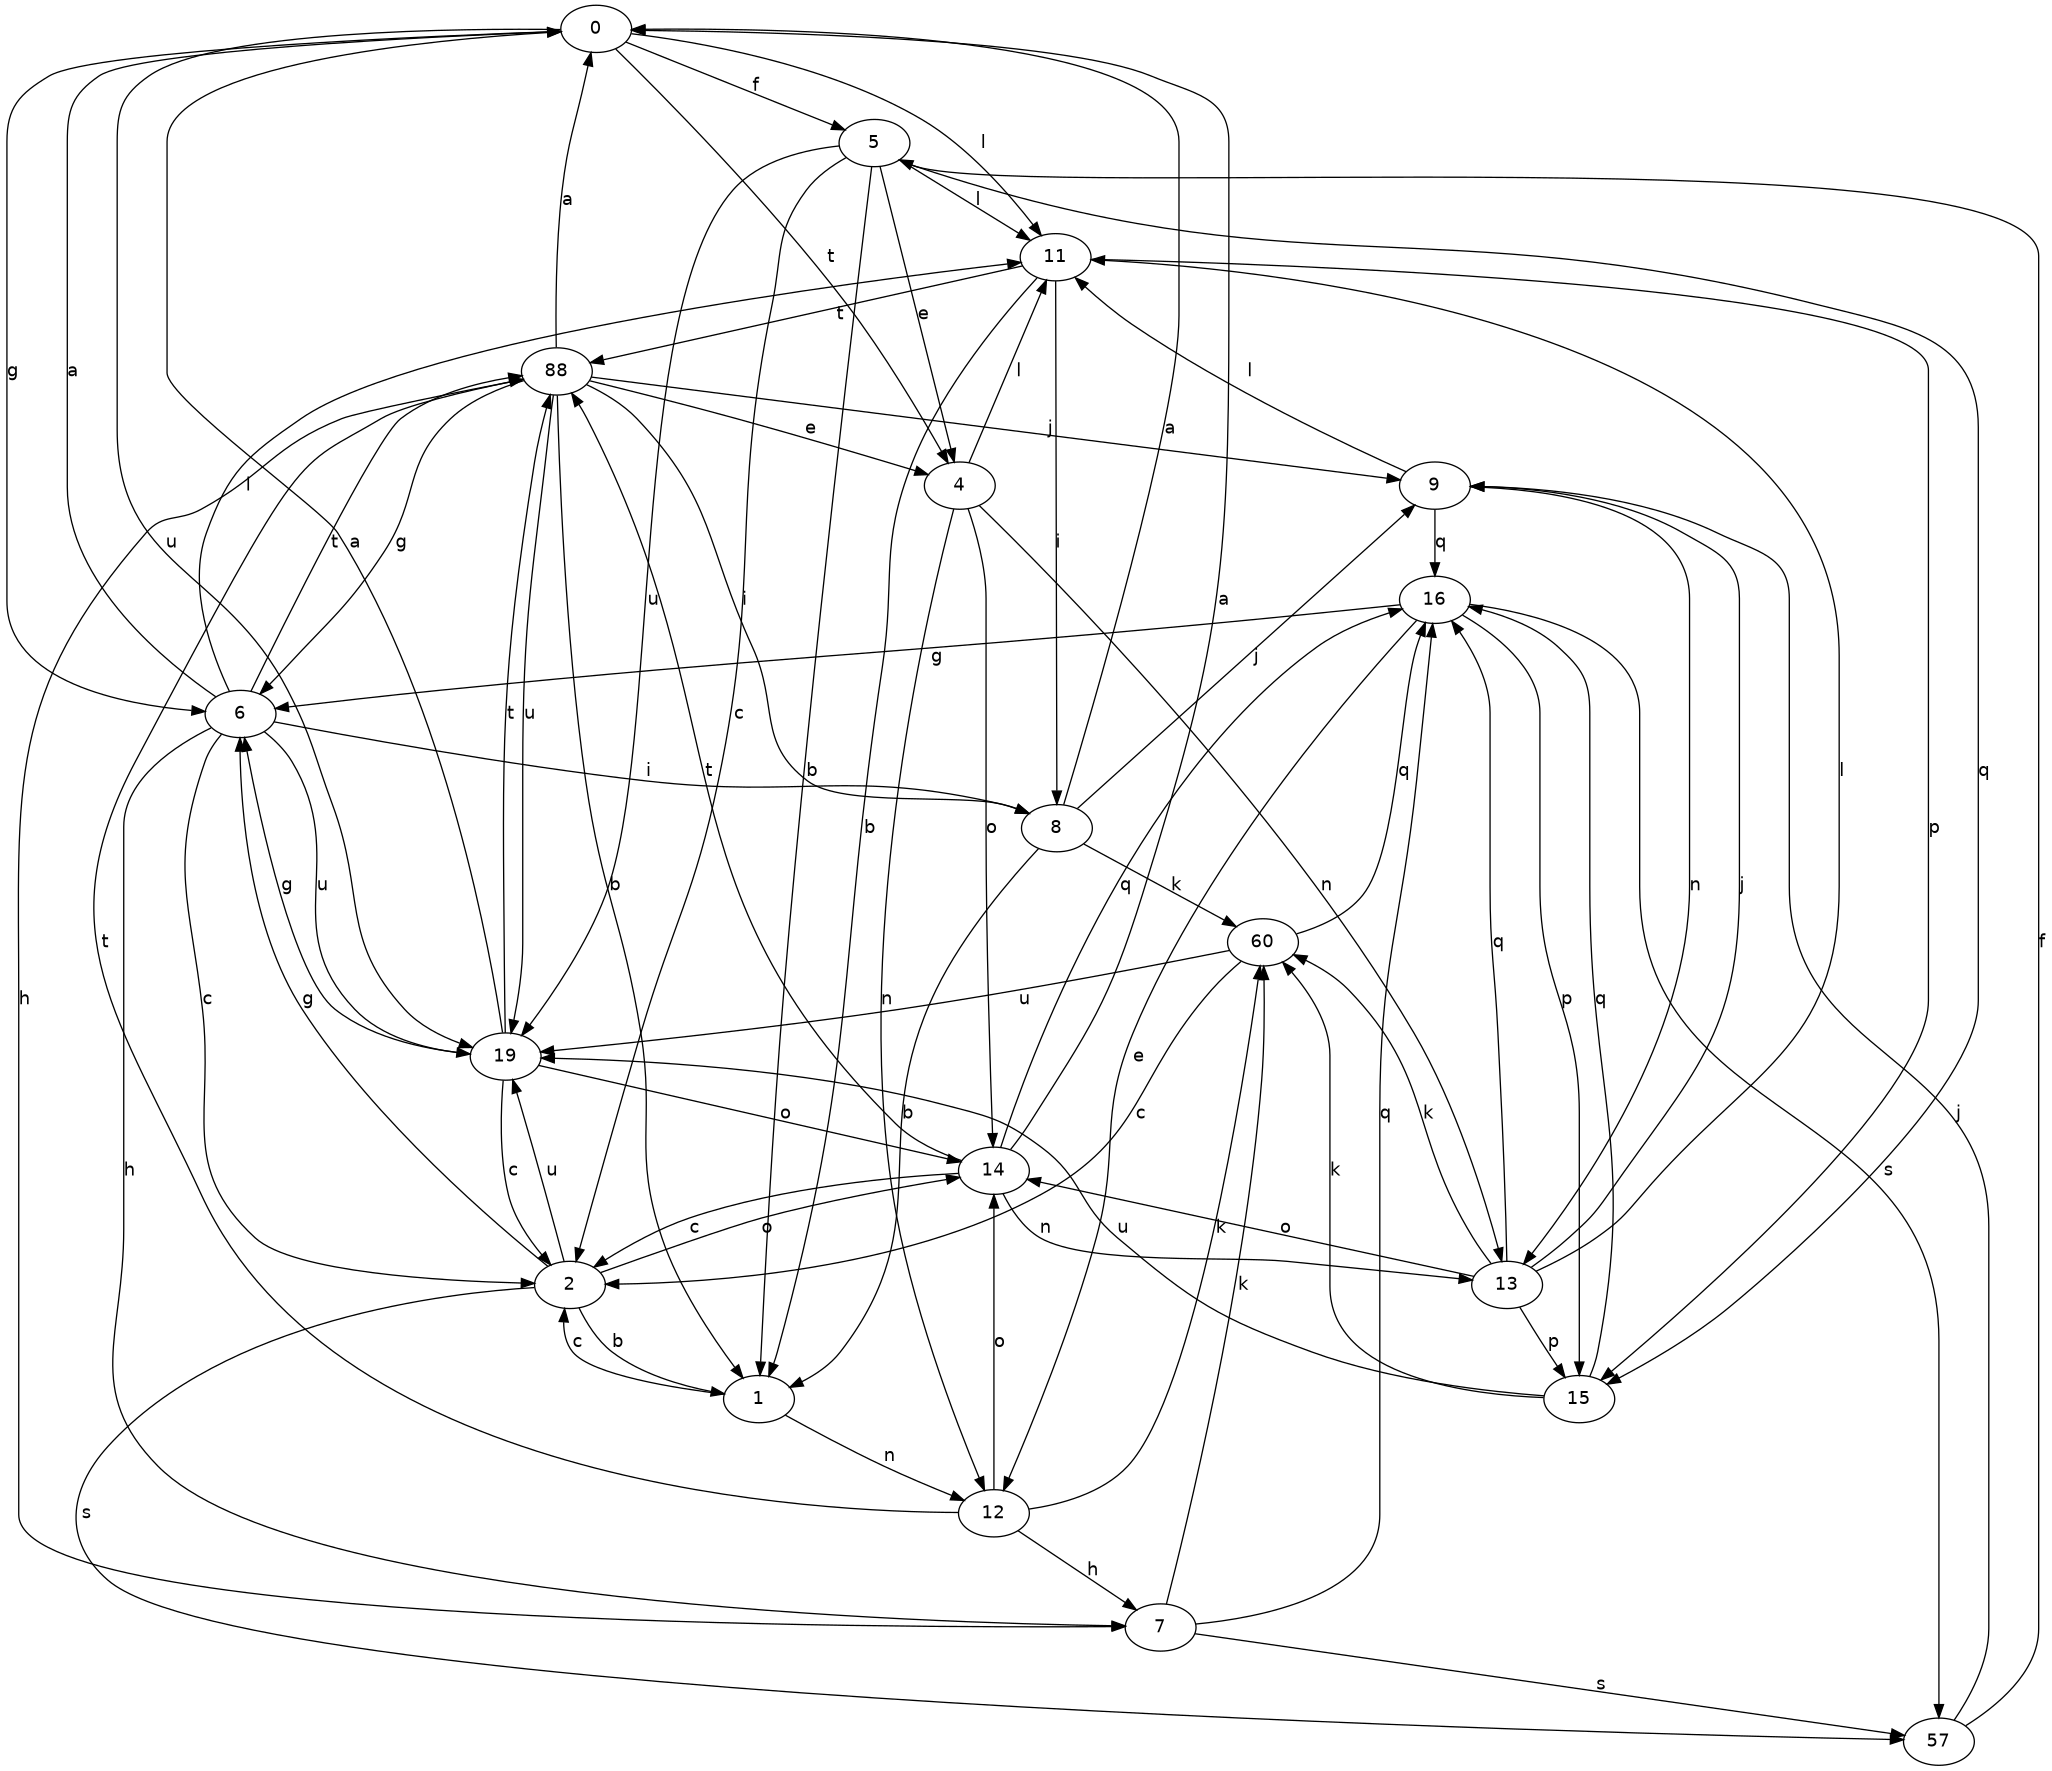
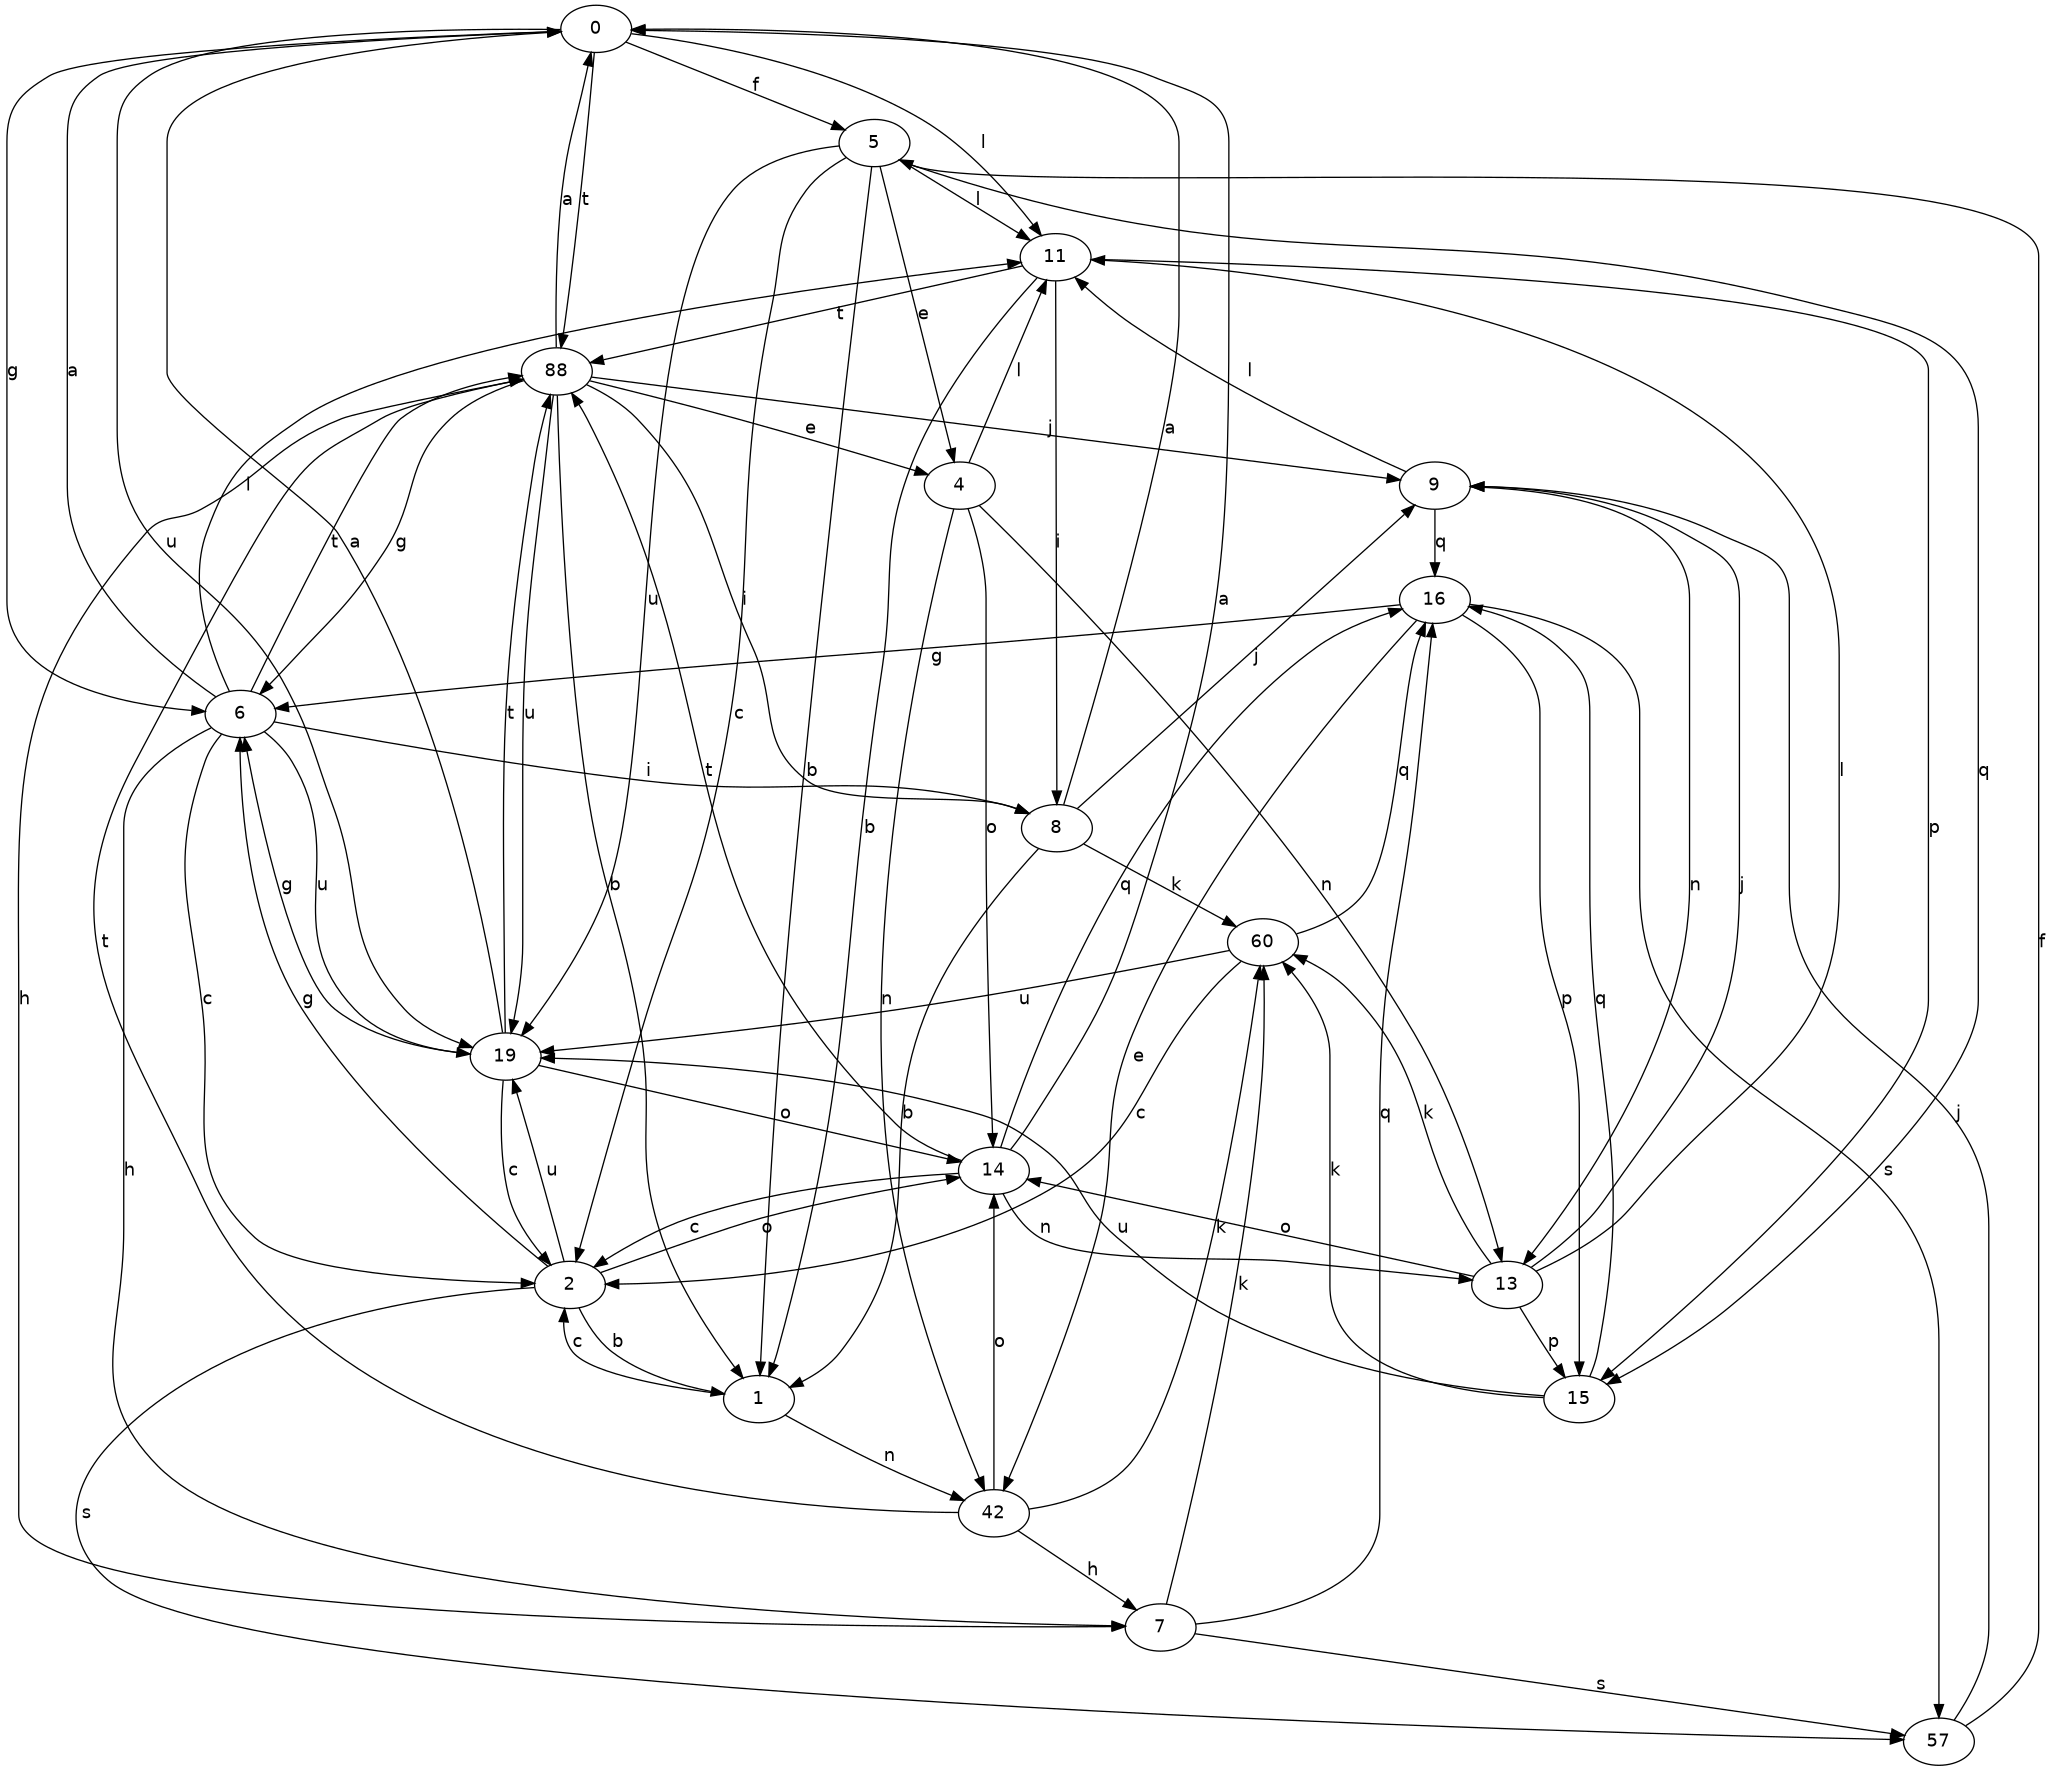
edge "0" -> "4": now "0" -> "88"
edge "13" -> "16": removed, label "q"
node "12": label "12" -> "42"
